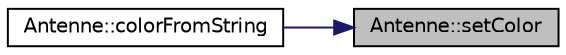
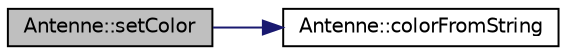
edge "Antenne::colorFromString" -> "Antenne::setColor": reversed
